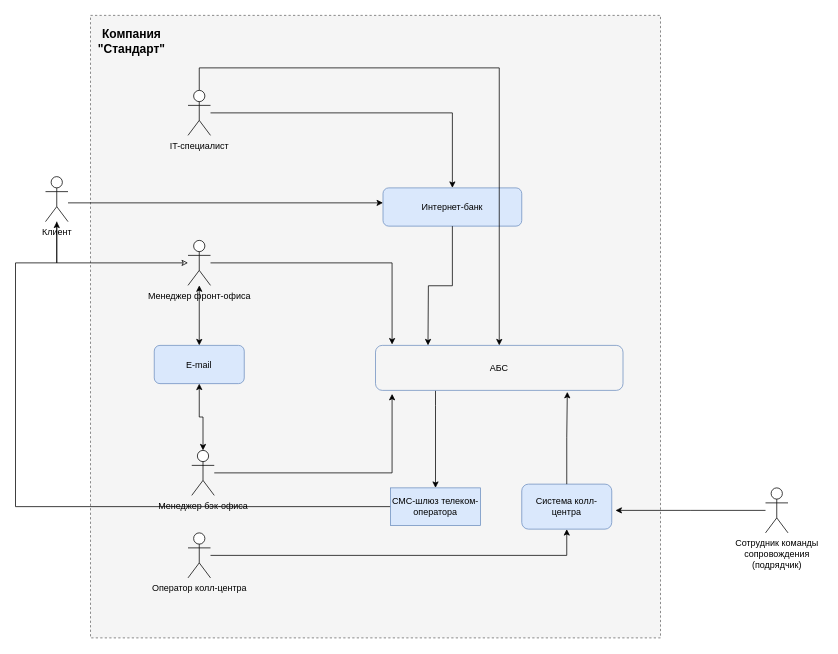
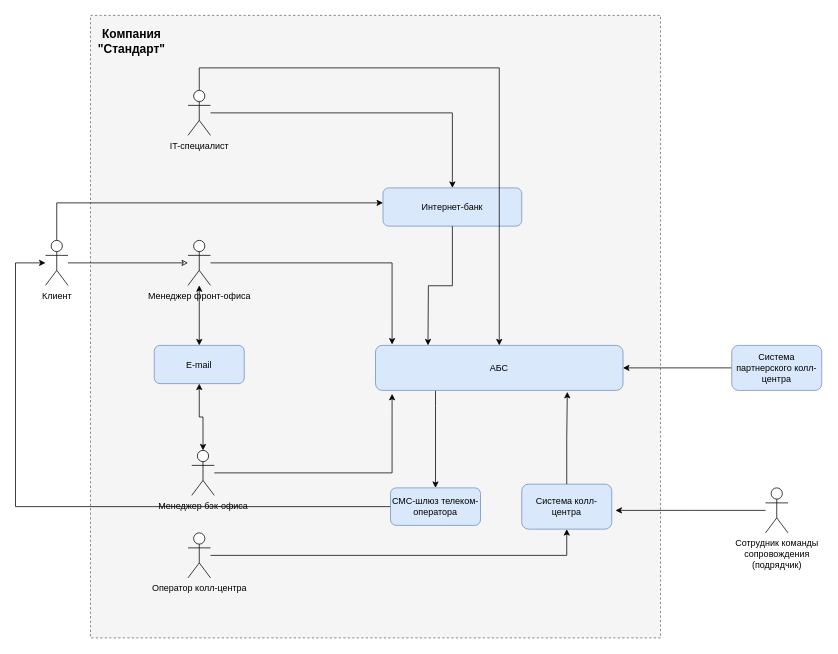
node "Клиент": moved (57, 199) -> (57, 263)
node "АБС": fillcolor #f5f5f5 -> #dae8fc
edge "Система партнерского колл-центра" -> "АБС": added
node "Система партнерского колл-центра": added
node "СМС-шлюз телеком-оператора": shape rectangle -> rounded rectangle
